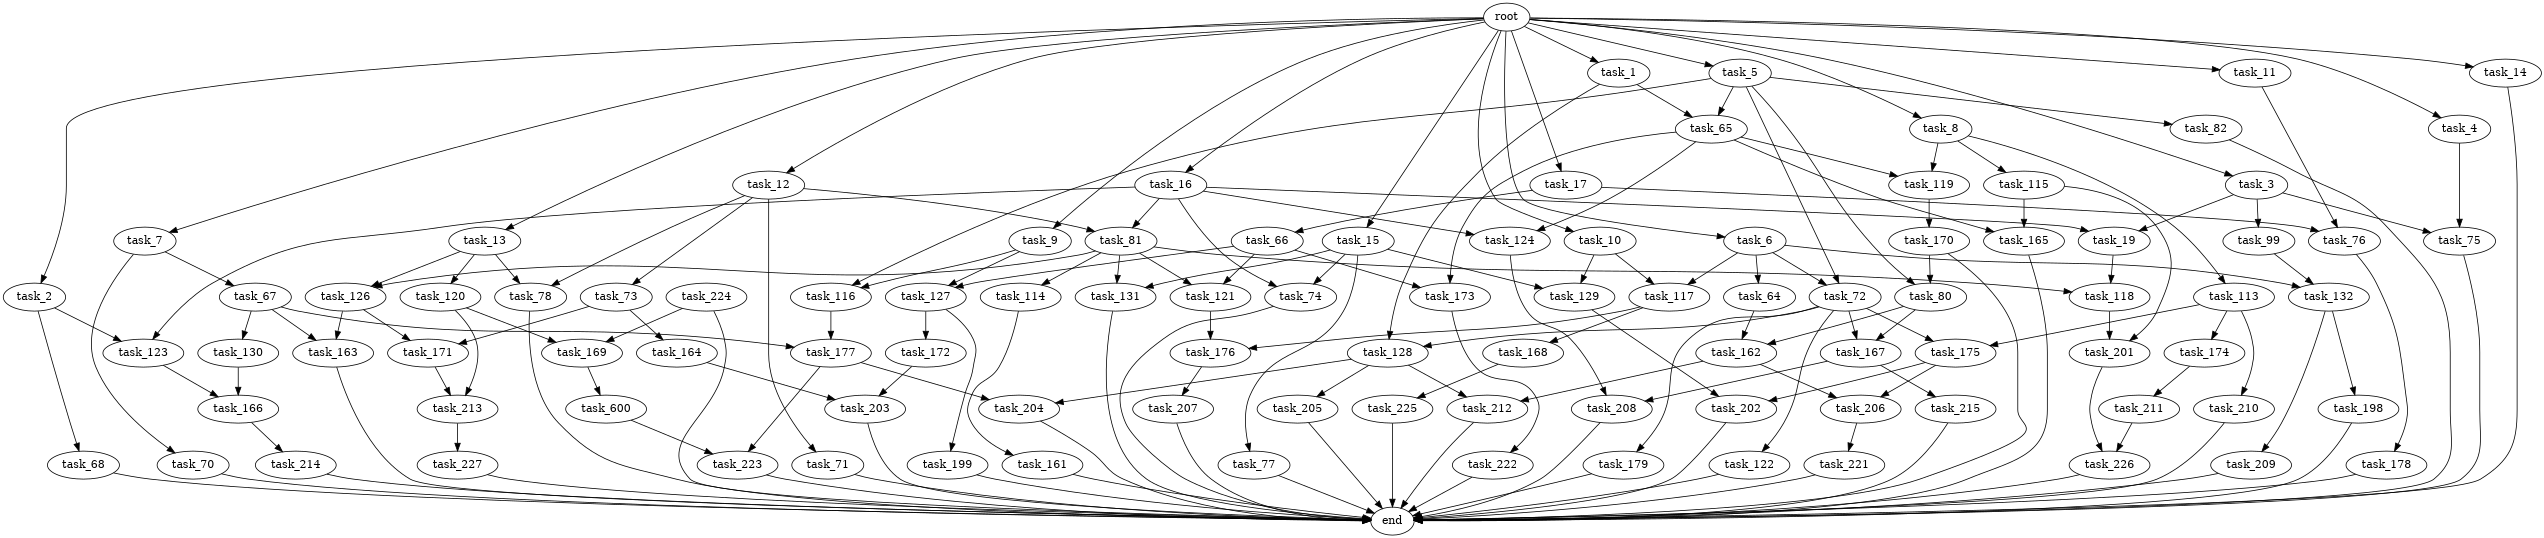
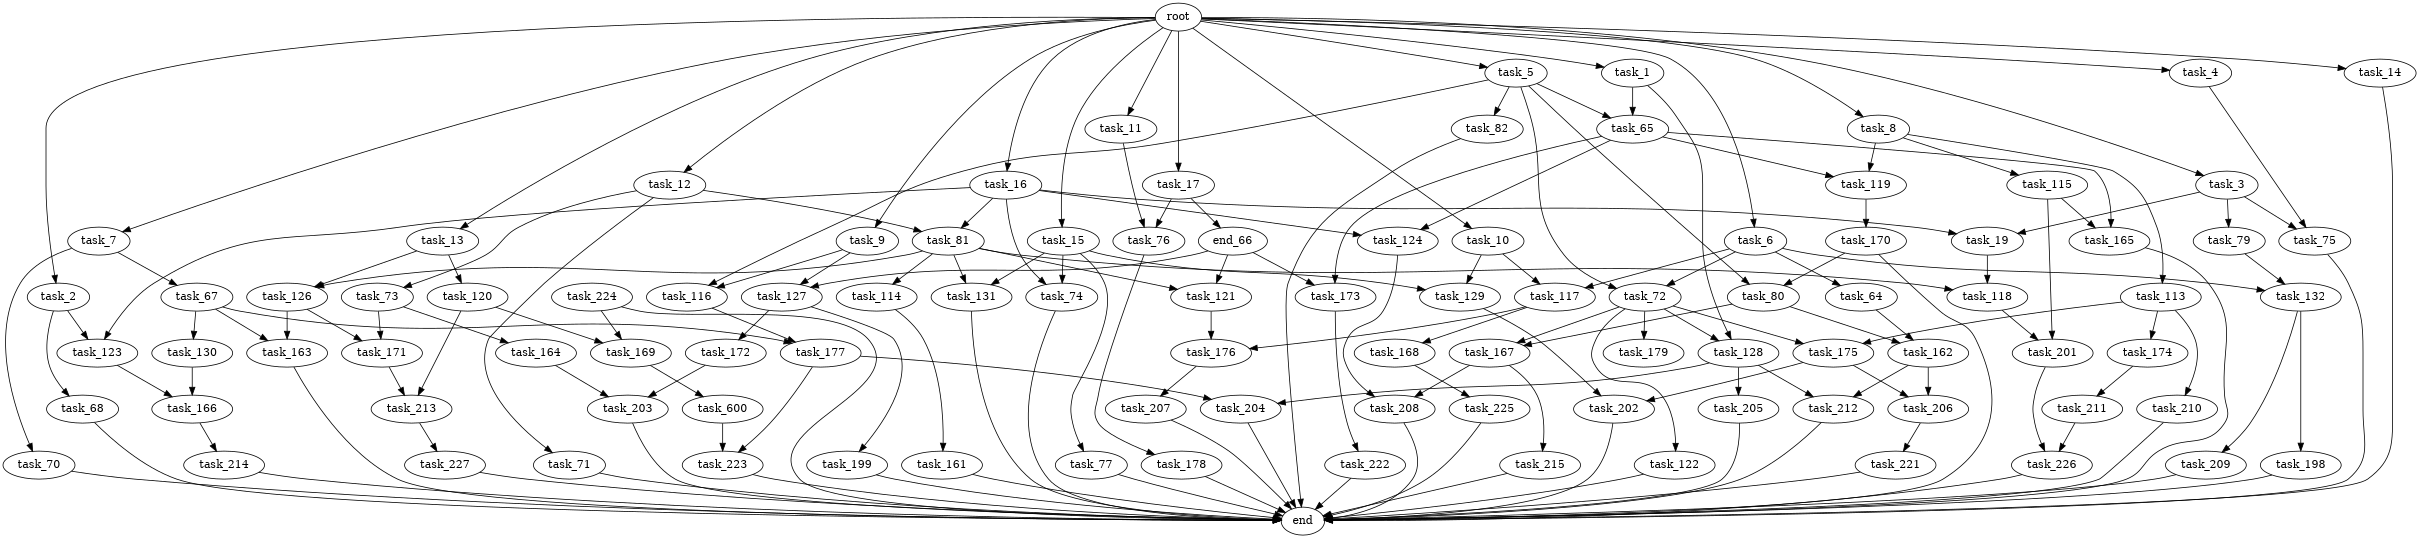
node "task_66": label "task_66" -> "end_66"
node "task_99": label "task_99" -> "task_79"
node "task_78": removed
edge "task_179" -> "end": removed
